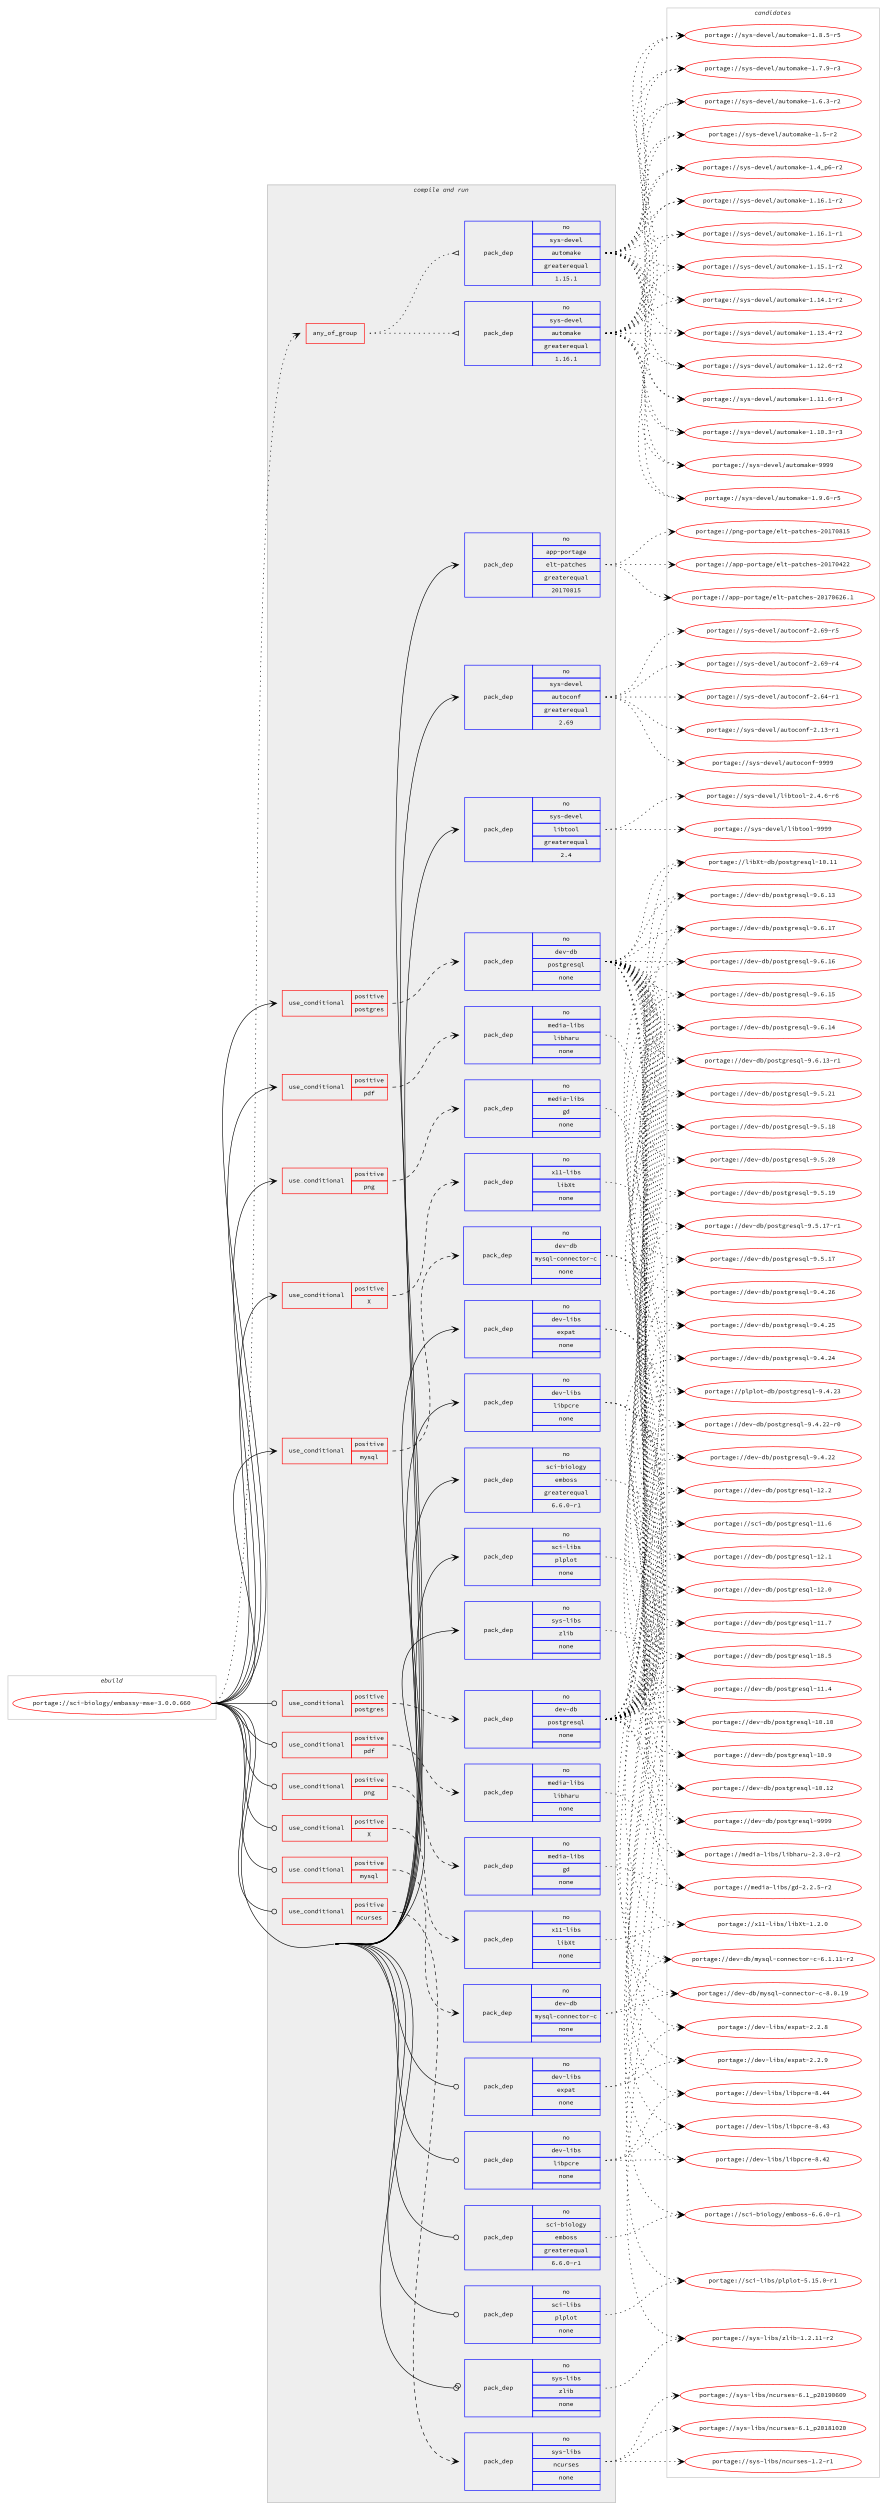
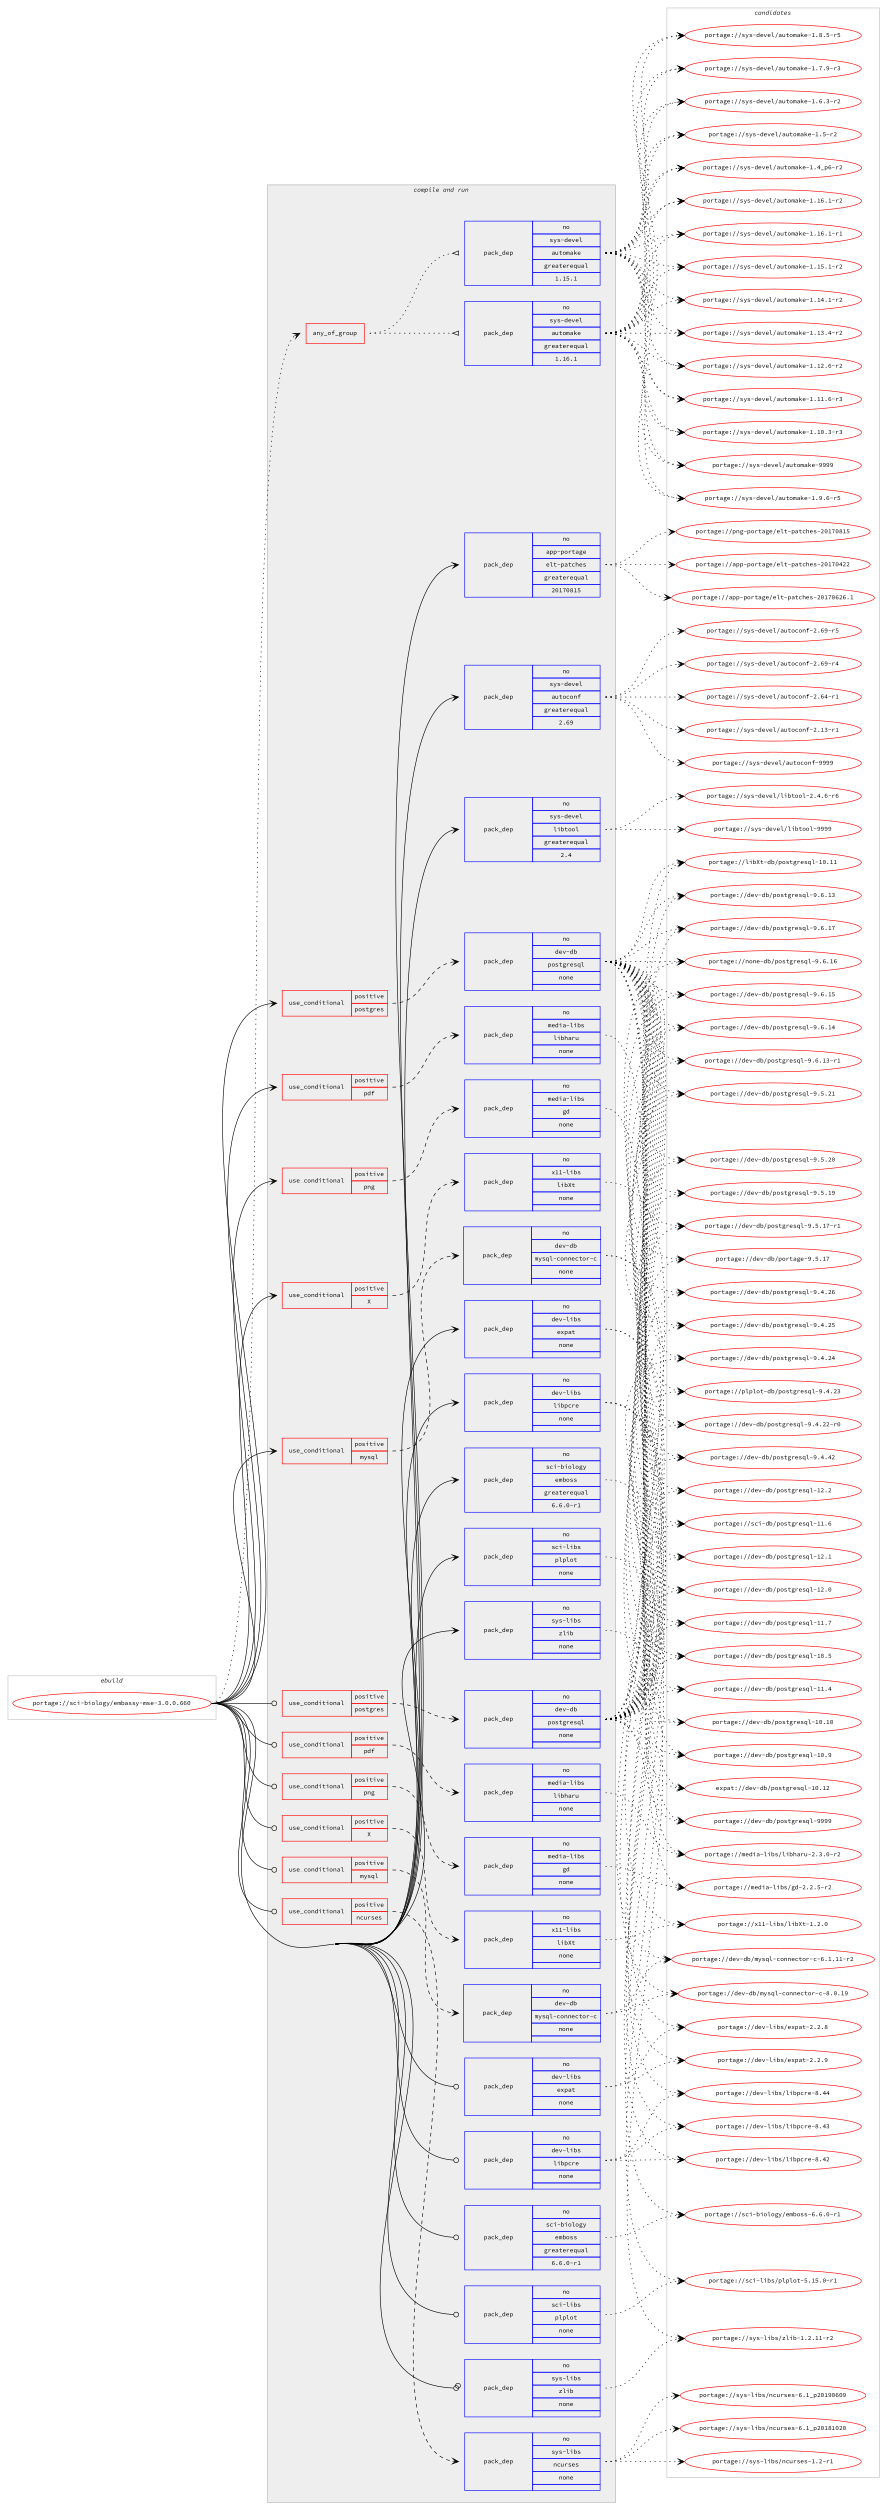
node "portage://dev-db/postgresql-9.6.16": label "portage://dev-db/postgresql-9.6.16" -> "portage://none-db/postgresql-9.6.16"
node "portage://dev-db/postgresql-9.5.18": removed
node "portage://dev-db/postgresql-9.5.17": label "portage://dev-db/postgresql-9.5.17" -> "portage://dev-db/portage-9.5.17"
node "portage://dev-db/postgresql-9.4.22": label "portage://dev-db/postgresql-9.4.22" -> "portage://dev-db/postgresql-9.4.42"
node "portage://dev-db/postgresql-10.12": label "portage://dev-db/postgresql-10.12" -> "expat://dev-db/postgresql-10.12"
